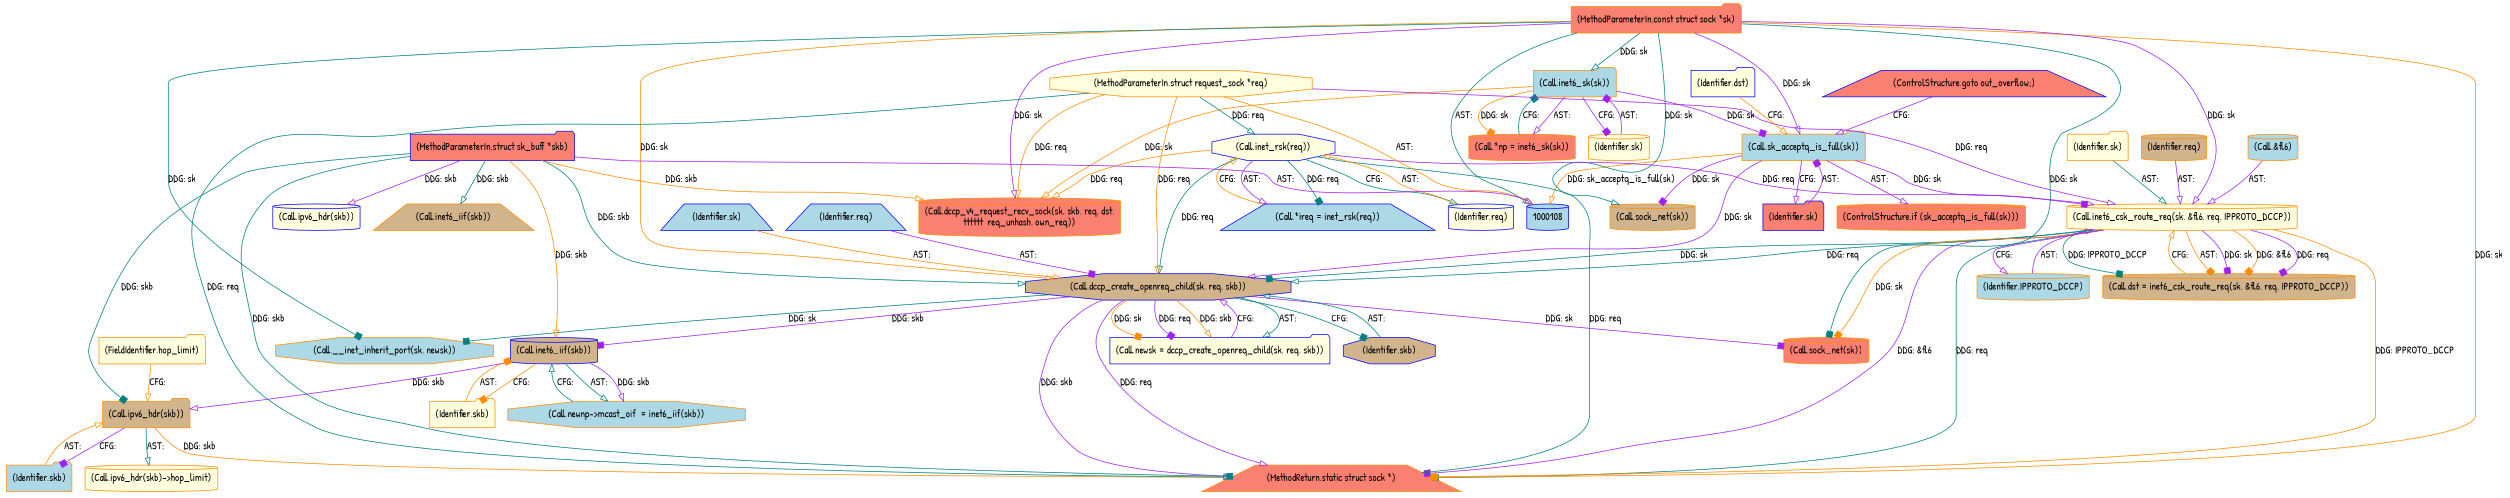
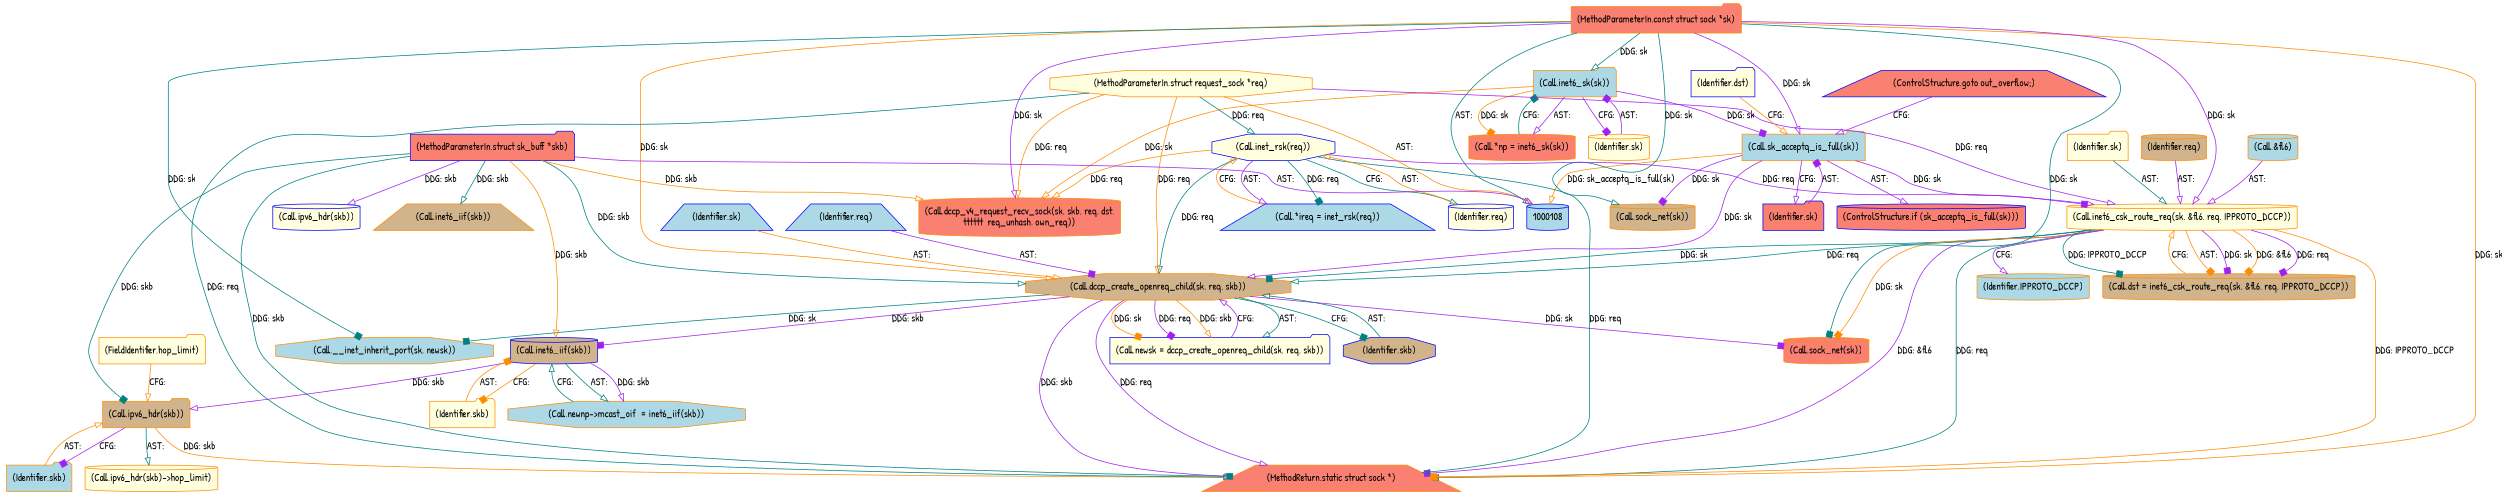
node "(ControlStructure,if (sk_acceptq_is_full(sk)))": color darkorange -> blue
edge "(Identifier,IPPROTO_DCCP)" -> "(Call,inet6_csk_route_req(sk, &fl6, req, IPPROTO_DCCP))": removed, label "AST:"
node "(Call,dccp_create_openreq_child(sk, req, skb))": color blue -> darkorange
